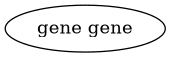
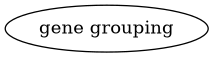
node "gene gene": label "gene gene" -> "gene grouping"
